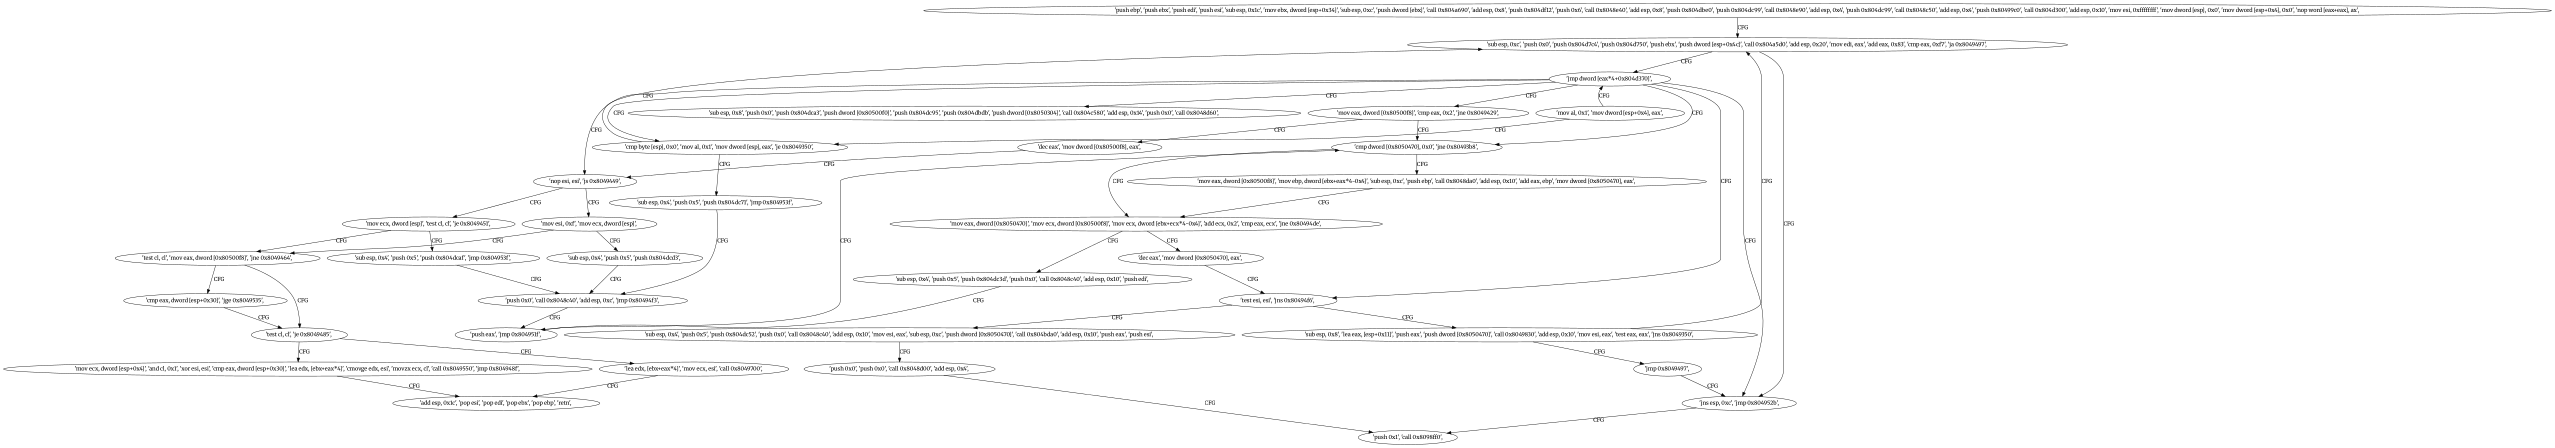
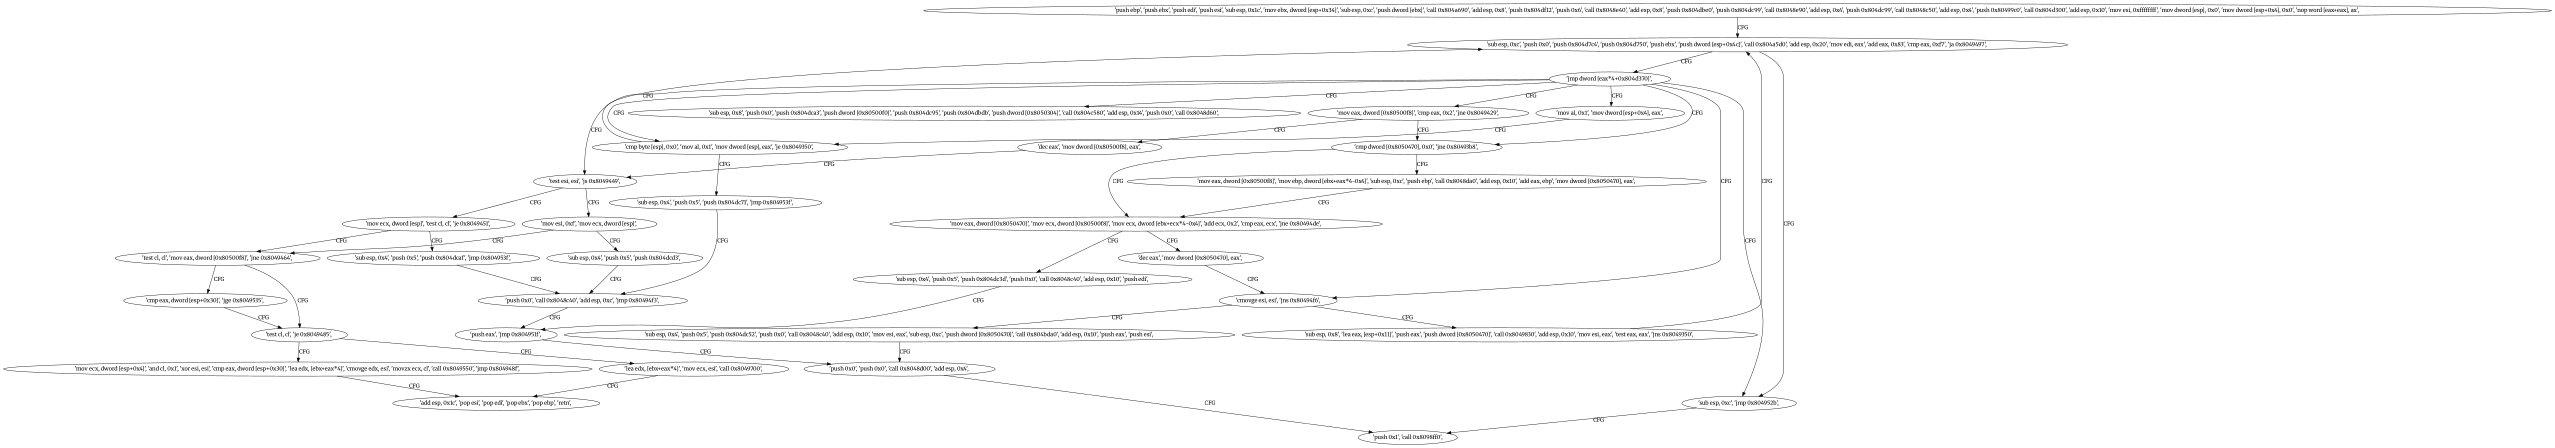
edge "'mov al, 0x1', 'mov dword [esp+0x4], eax'," -> "'jmp dword [eax*4+0x804d370]',": reversed
edge "'push eax', 'jmp 0x804951f'," -> "'cmp dword [0x8050470], 0x0', 'jne 0x80493b8',": now "'push eax', 'jmp 0x804951f'," -> "'push 0x0', 'push 0x0', 'call 0x8048d00', 'add esp, 0x4',"
node "'nop esi, esi', 'js 0x8049449',": label "'nop esi, esi', 'js 0x8049449'," -> "'test esi, esi', 'js 0x8049449',"
node "'test esi, esi', 'jns 0x80494f6',": label "'test esi, esi', 'jns 0x80494f6'," -> "'cmovge esi, esi', 'jns 0x80494f6',"
node "'jmp 0x8049497',": removed
node "'jns esp, 0xc', 'jmp 0x804952b',": label "'jns esp, 0xc', 'jmp 0x804952b'," -> "'sub esp, 0xc', 'jmp 0x804952b',"
